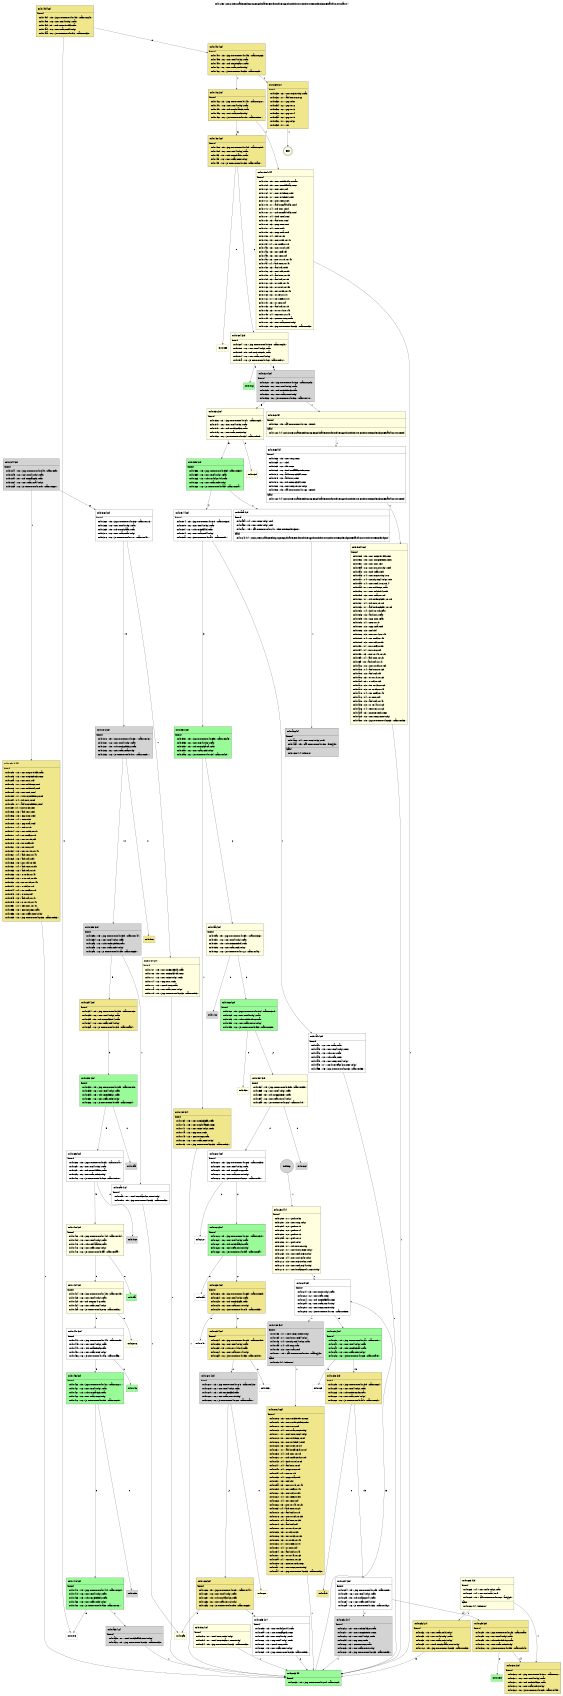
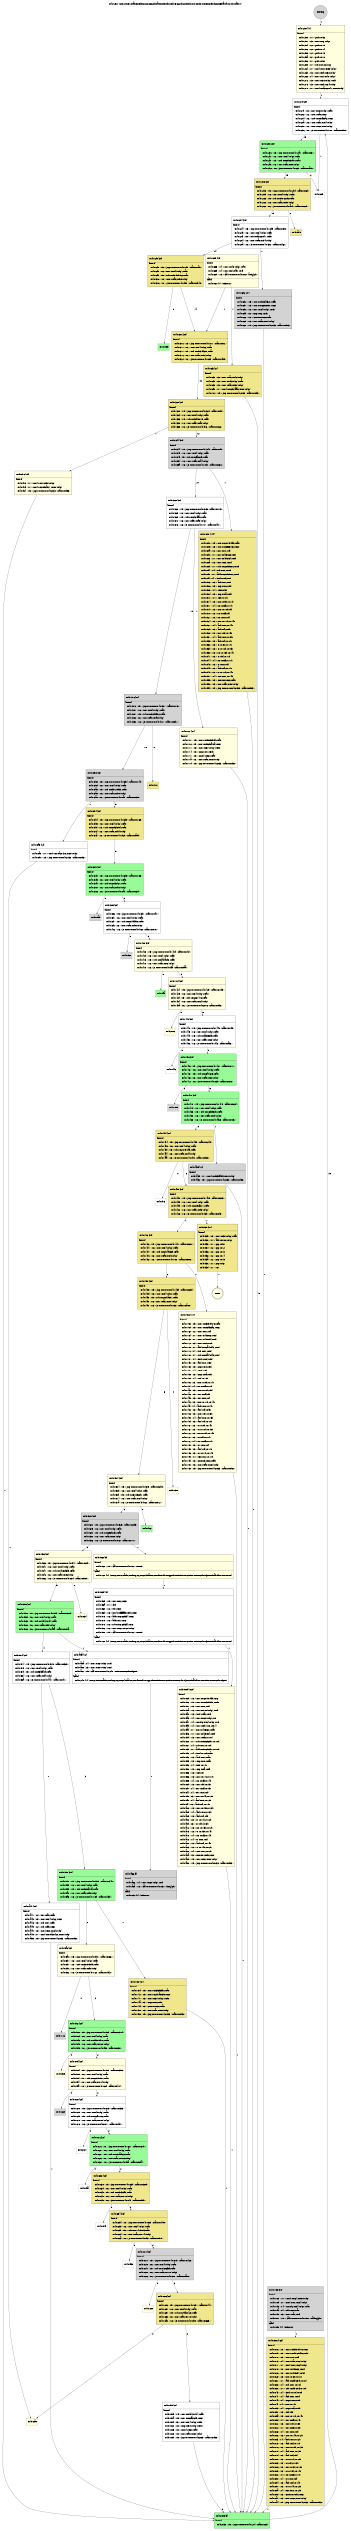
node "Exit": label "Exit" -> "Users"
node "0x401328 [28]": added
edge "0x40127f [29]" -> "0x4017e8 [30]": now "0x40127f [29]" -> "0x401cc5"
node "0x401d46": fillcolor palegreen -> white
edge "0x401478 [28]" -> "0x401f73": now "0x401478 [28]" -> "0x401494 [28]"
